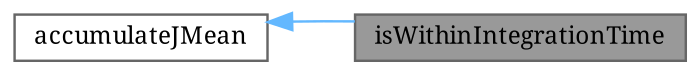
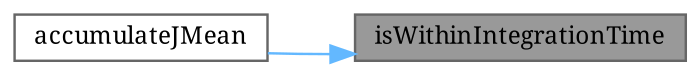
edge "isWithinIntegrationTime" -> "accumulateJMean": reversed
